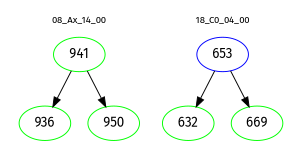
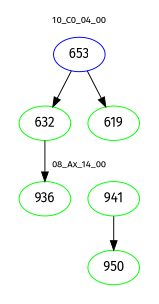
cluster "18_C0_04_00": label "18_C0_04_00" -> "10_C0_04_00"
edge "941" -> "936": now "632" -> "936"
node "669": label "669" -> "619"
